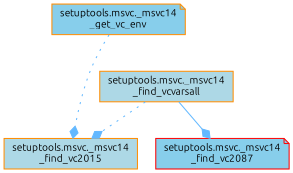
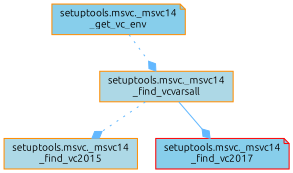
edge "setuptools.msvc._msvc14 _get_vc_env" -> "setuptools.msvc._msvc14 _find_vc2015": now "setuptools.msvc._msvc14 _get_vc_env" -> "setuptools.msvc._msvc14 _find_vcvarsall"
node "setuptools.msvc._msvc14 _find_vc2087": label "setuptools.msvc._msvc14 _find_vc2087" -> "setuptools.msvc._msvc14 _find_vc2017"
